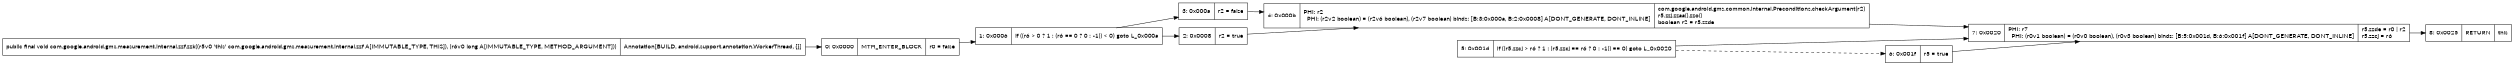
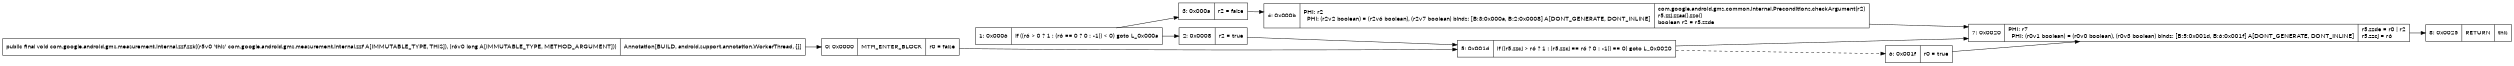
edge "2: 0x0008" -> "4: 0x000b": now "2: 0x0008" -> "5: 0x001d"
edge "0: 0x0000" -> "1: 0x0006": now "0: 0x0000" -> "5: 0x001d"
node "6: 0x001f": text "r5 = true" -> "r0 = true"
